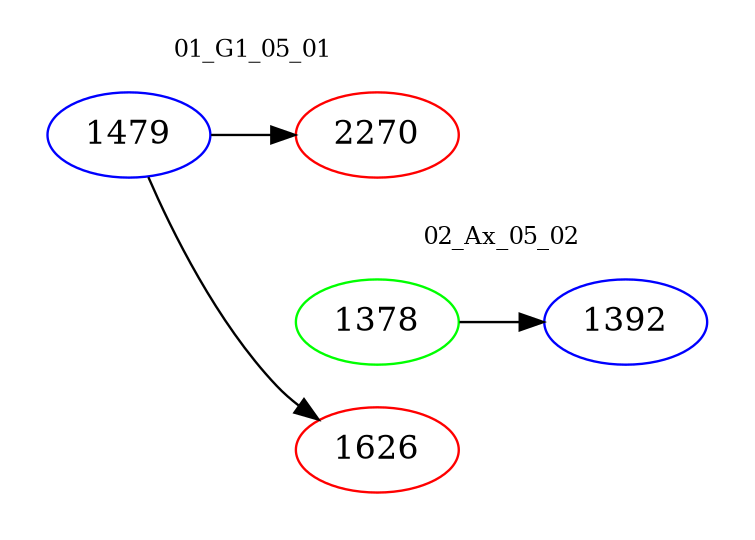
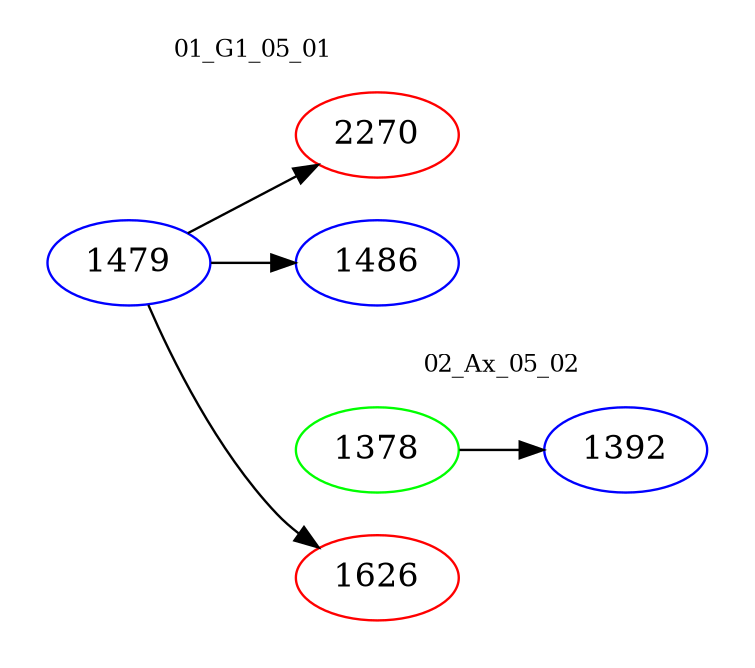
node "1486": added
